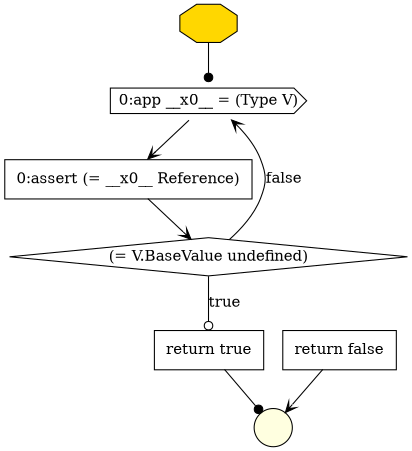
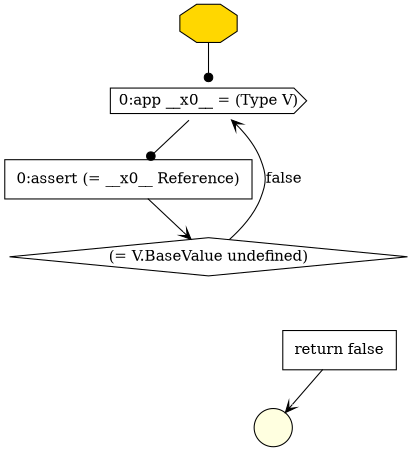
edge "0:app __x0__ = (Type V)" -> "0:assert (= __x0__ Reference)": arrowhead vee -> dot
node "return true": removed
